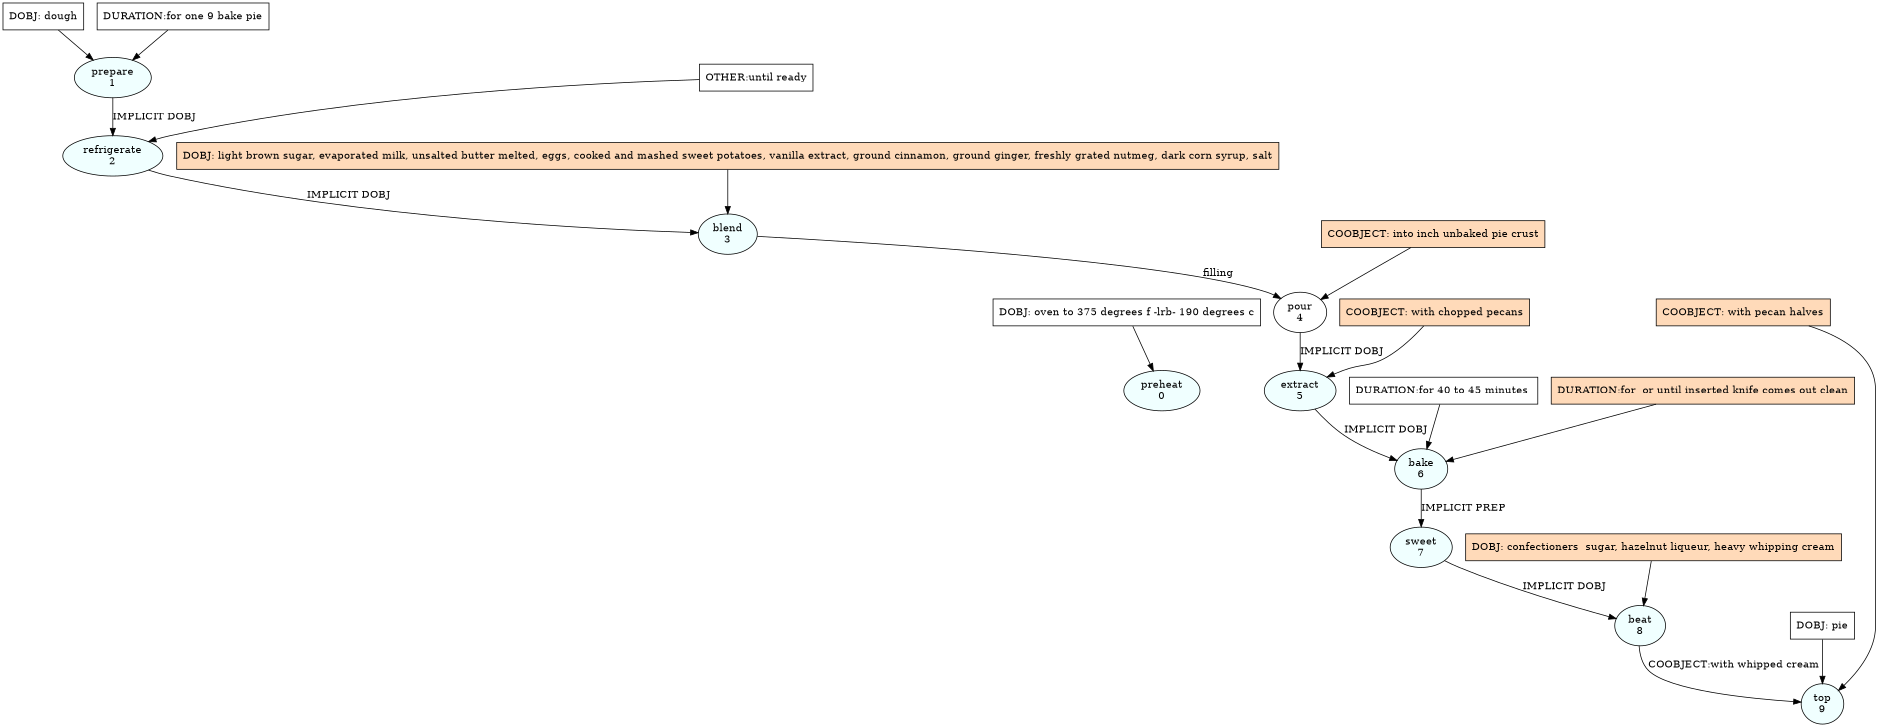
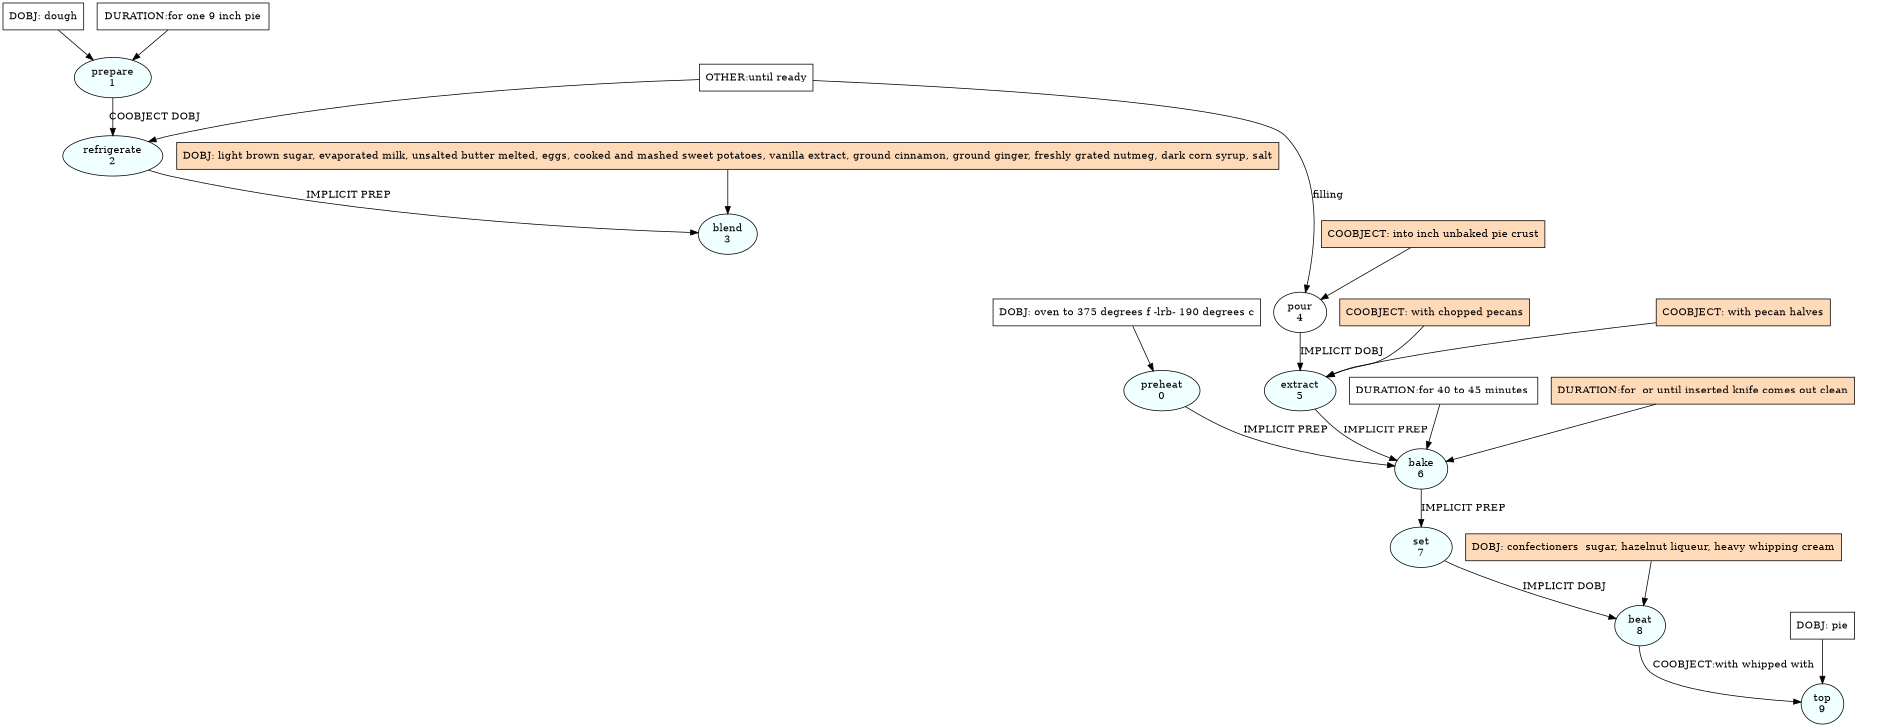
node "DURATION:for one 9 bake pie": label "DURATION:for one 9 bake pie" -> "DURATION:for one 9 inch pie"
edge "prepare 1" -> "refrigerate 2": label "IMPLICIT DOBJ" -> "COOBJECT DOBJ"
edge "refrigerate 2" -> "blend 3": label "IMPLICIT DOBJ" -> "IMPLICIT PREP"
edge "blend 3" -> "pour 4": now "OTHER:until ready" -> "pour 4"
edge "extract 5" -> "bake 6": label "IMPLICIT DOBJ" -> "IMPLICIT PREP"
edge "preheat 0" -> "bake 6": added, label "IMPLICIT PREP"
edge "COOBJECT: with pecan halves" -> "top 9": now "COOBJECT: with pecan halves" -> "extract 5"
node "sweet 7": label "sweet 7" -> "set 7"
edge "beat 8" -> "top 9": label "COOBJECT:with whipped cream" -> "COOBJECT:with whipped with"
